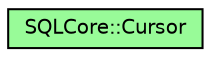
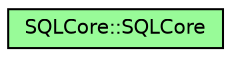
node "SQLCore::Cursor": label "SQLCore::Cursor" -> "SQLCore::SQLCore"
